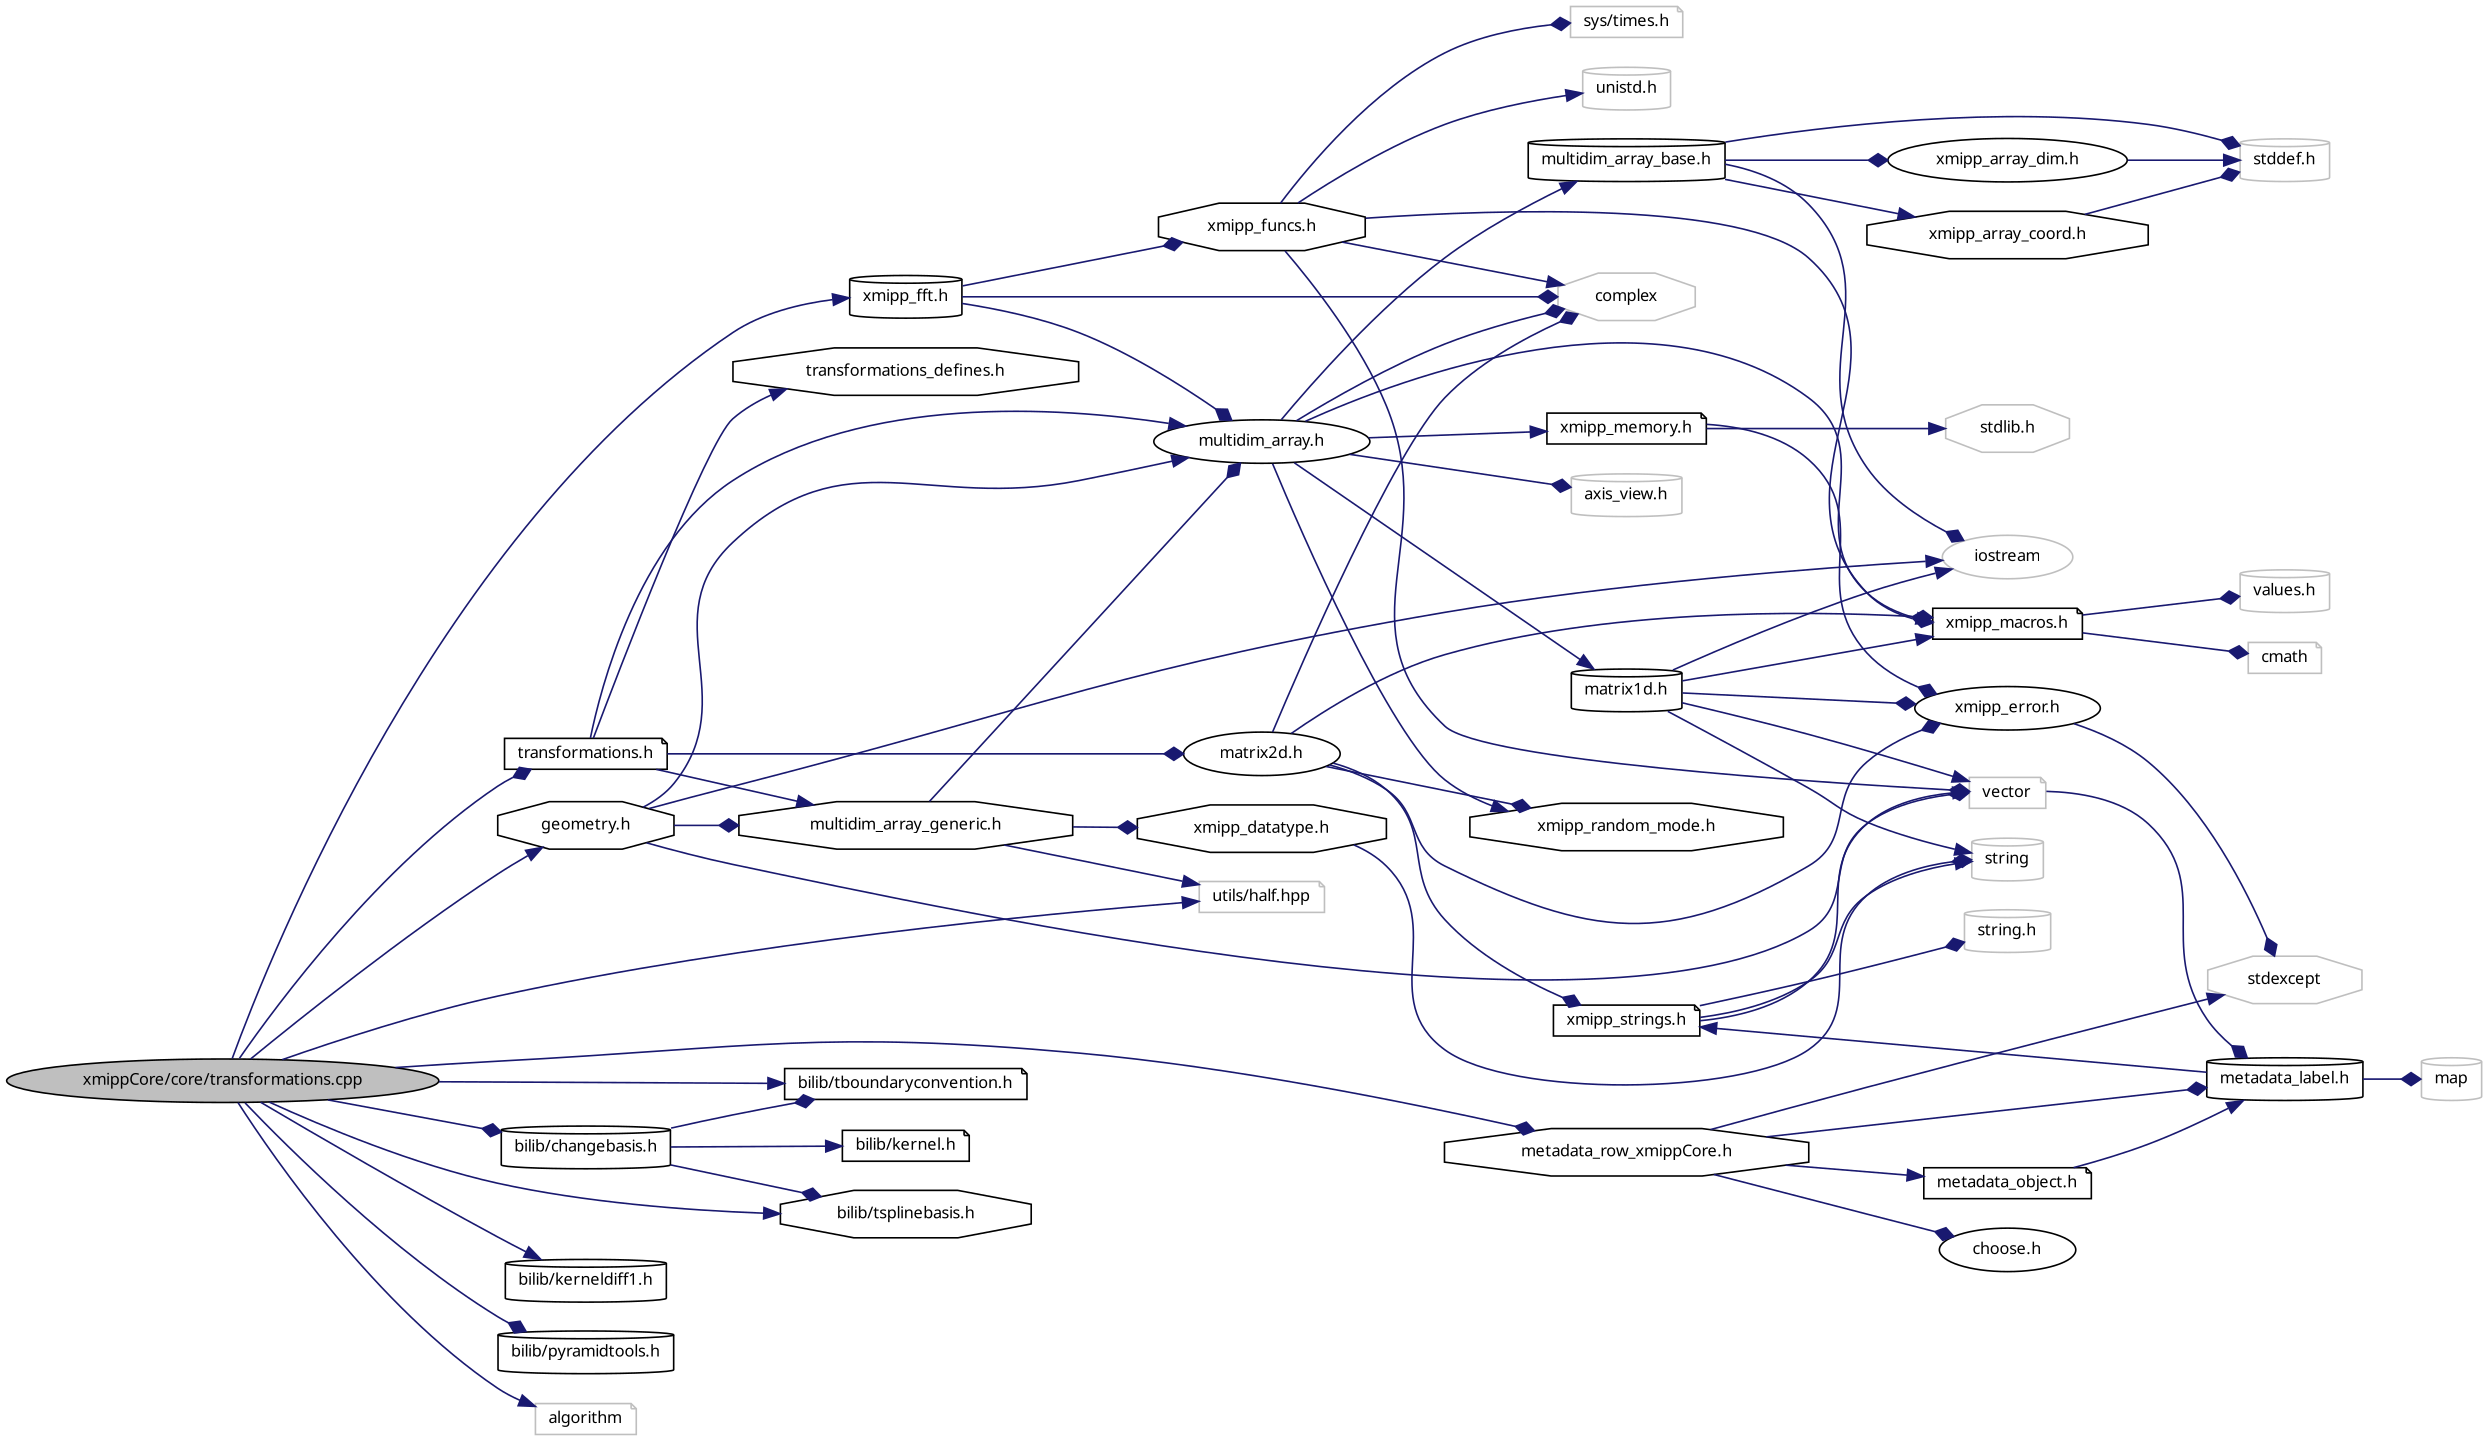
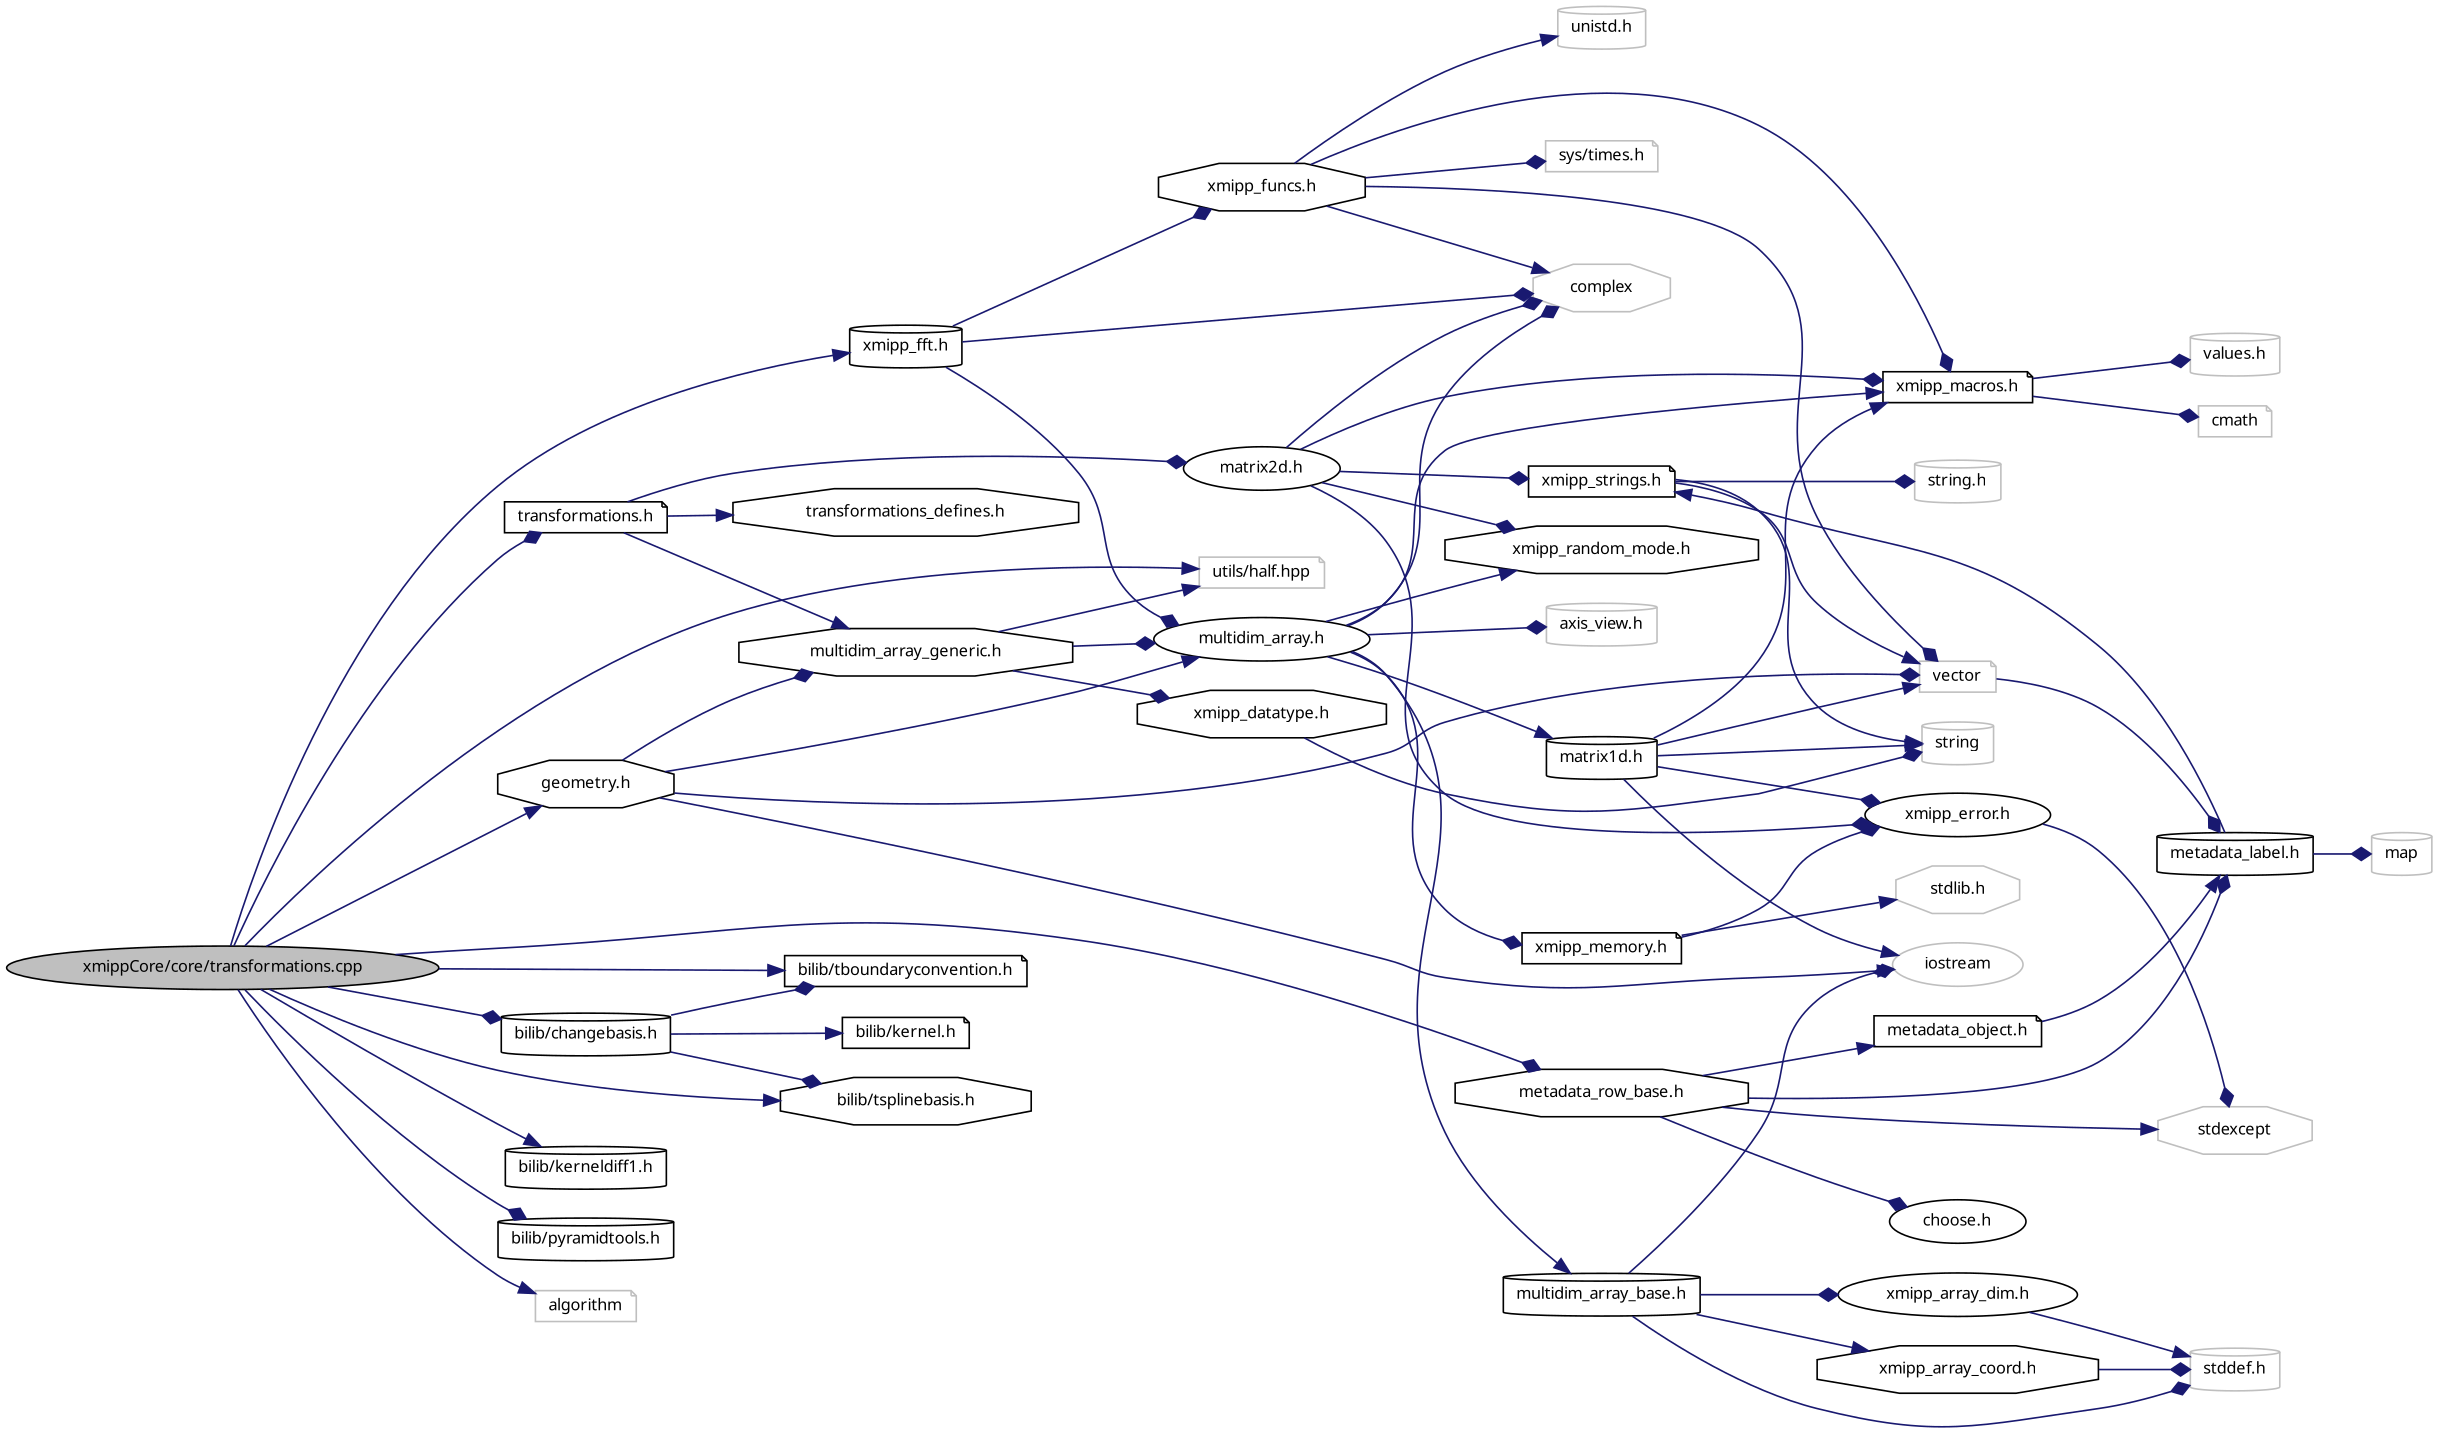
edge "multidim_array.h" -> "xmipp_memory.h": arrowhead normal -> diamond
edge "transformations.h" -> "multidim_array.h": removed
node "metadata_row_xmippCore.h": label "metadata_row_xmippCore.h" -> "metadata_row_base.h"
